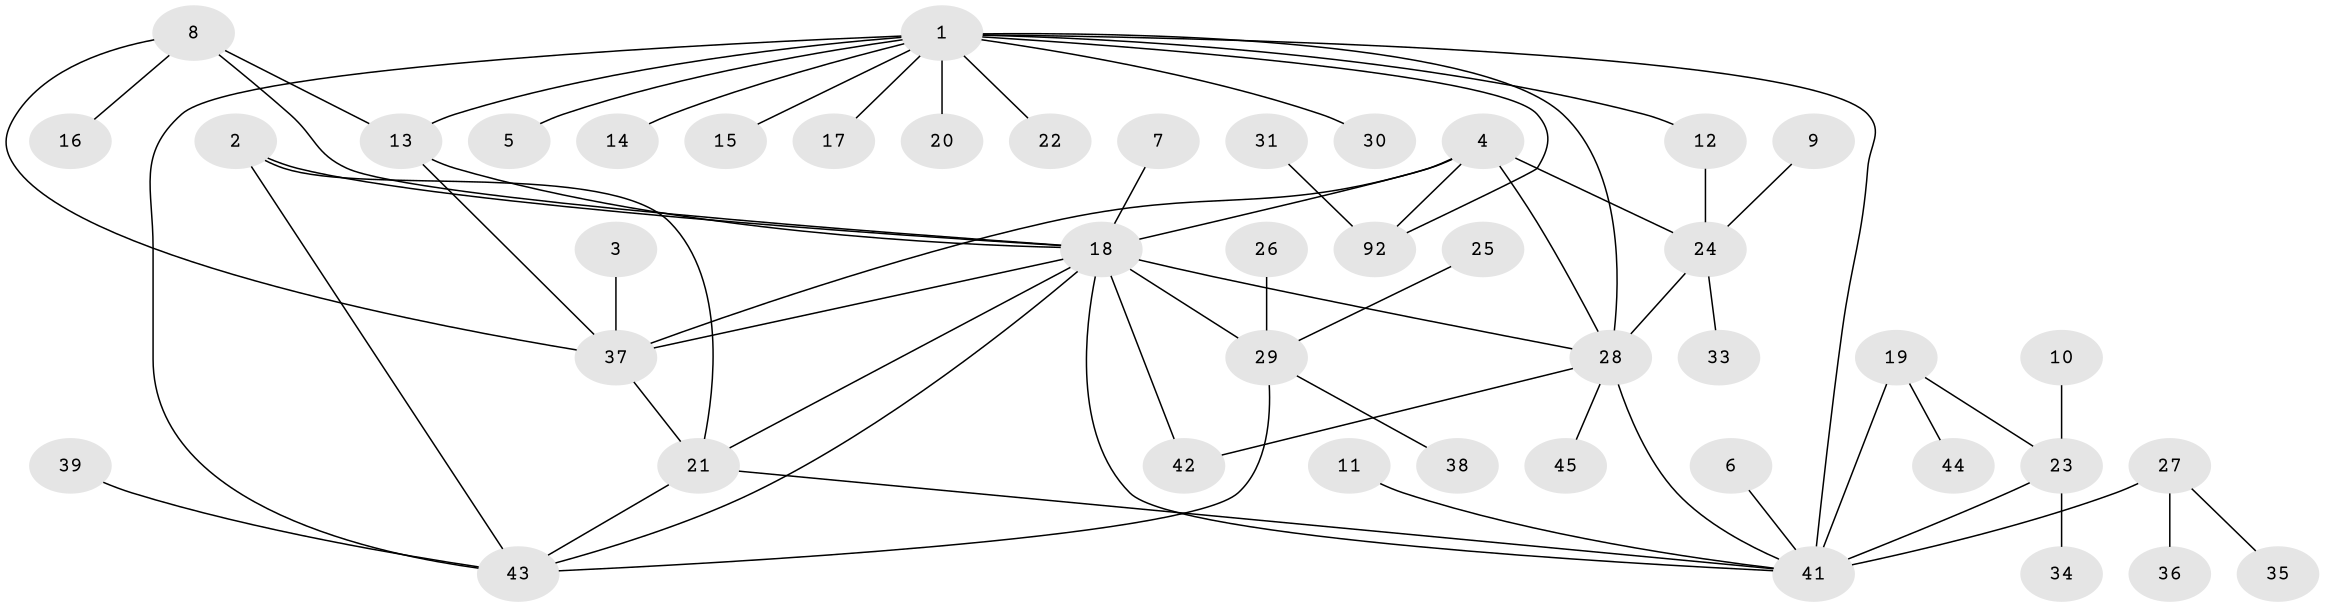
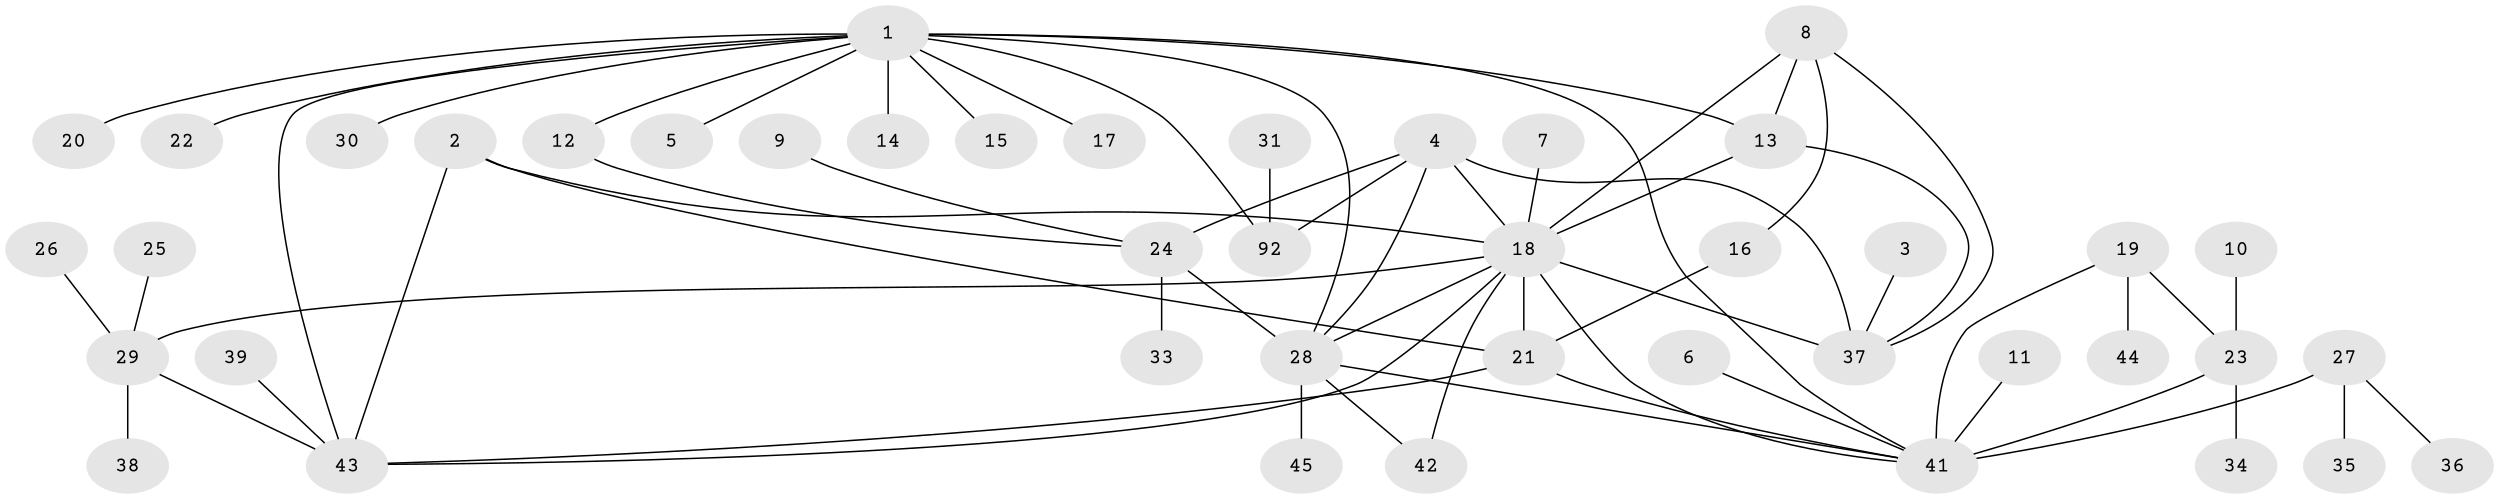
edge "37" -- "21": now "16" -- "21"
